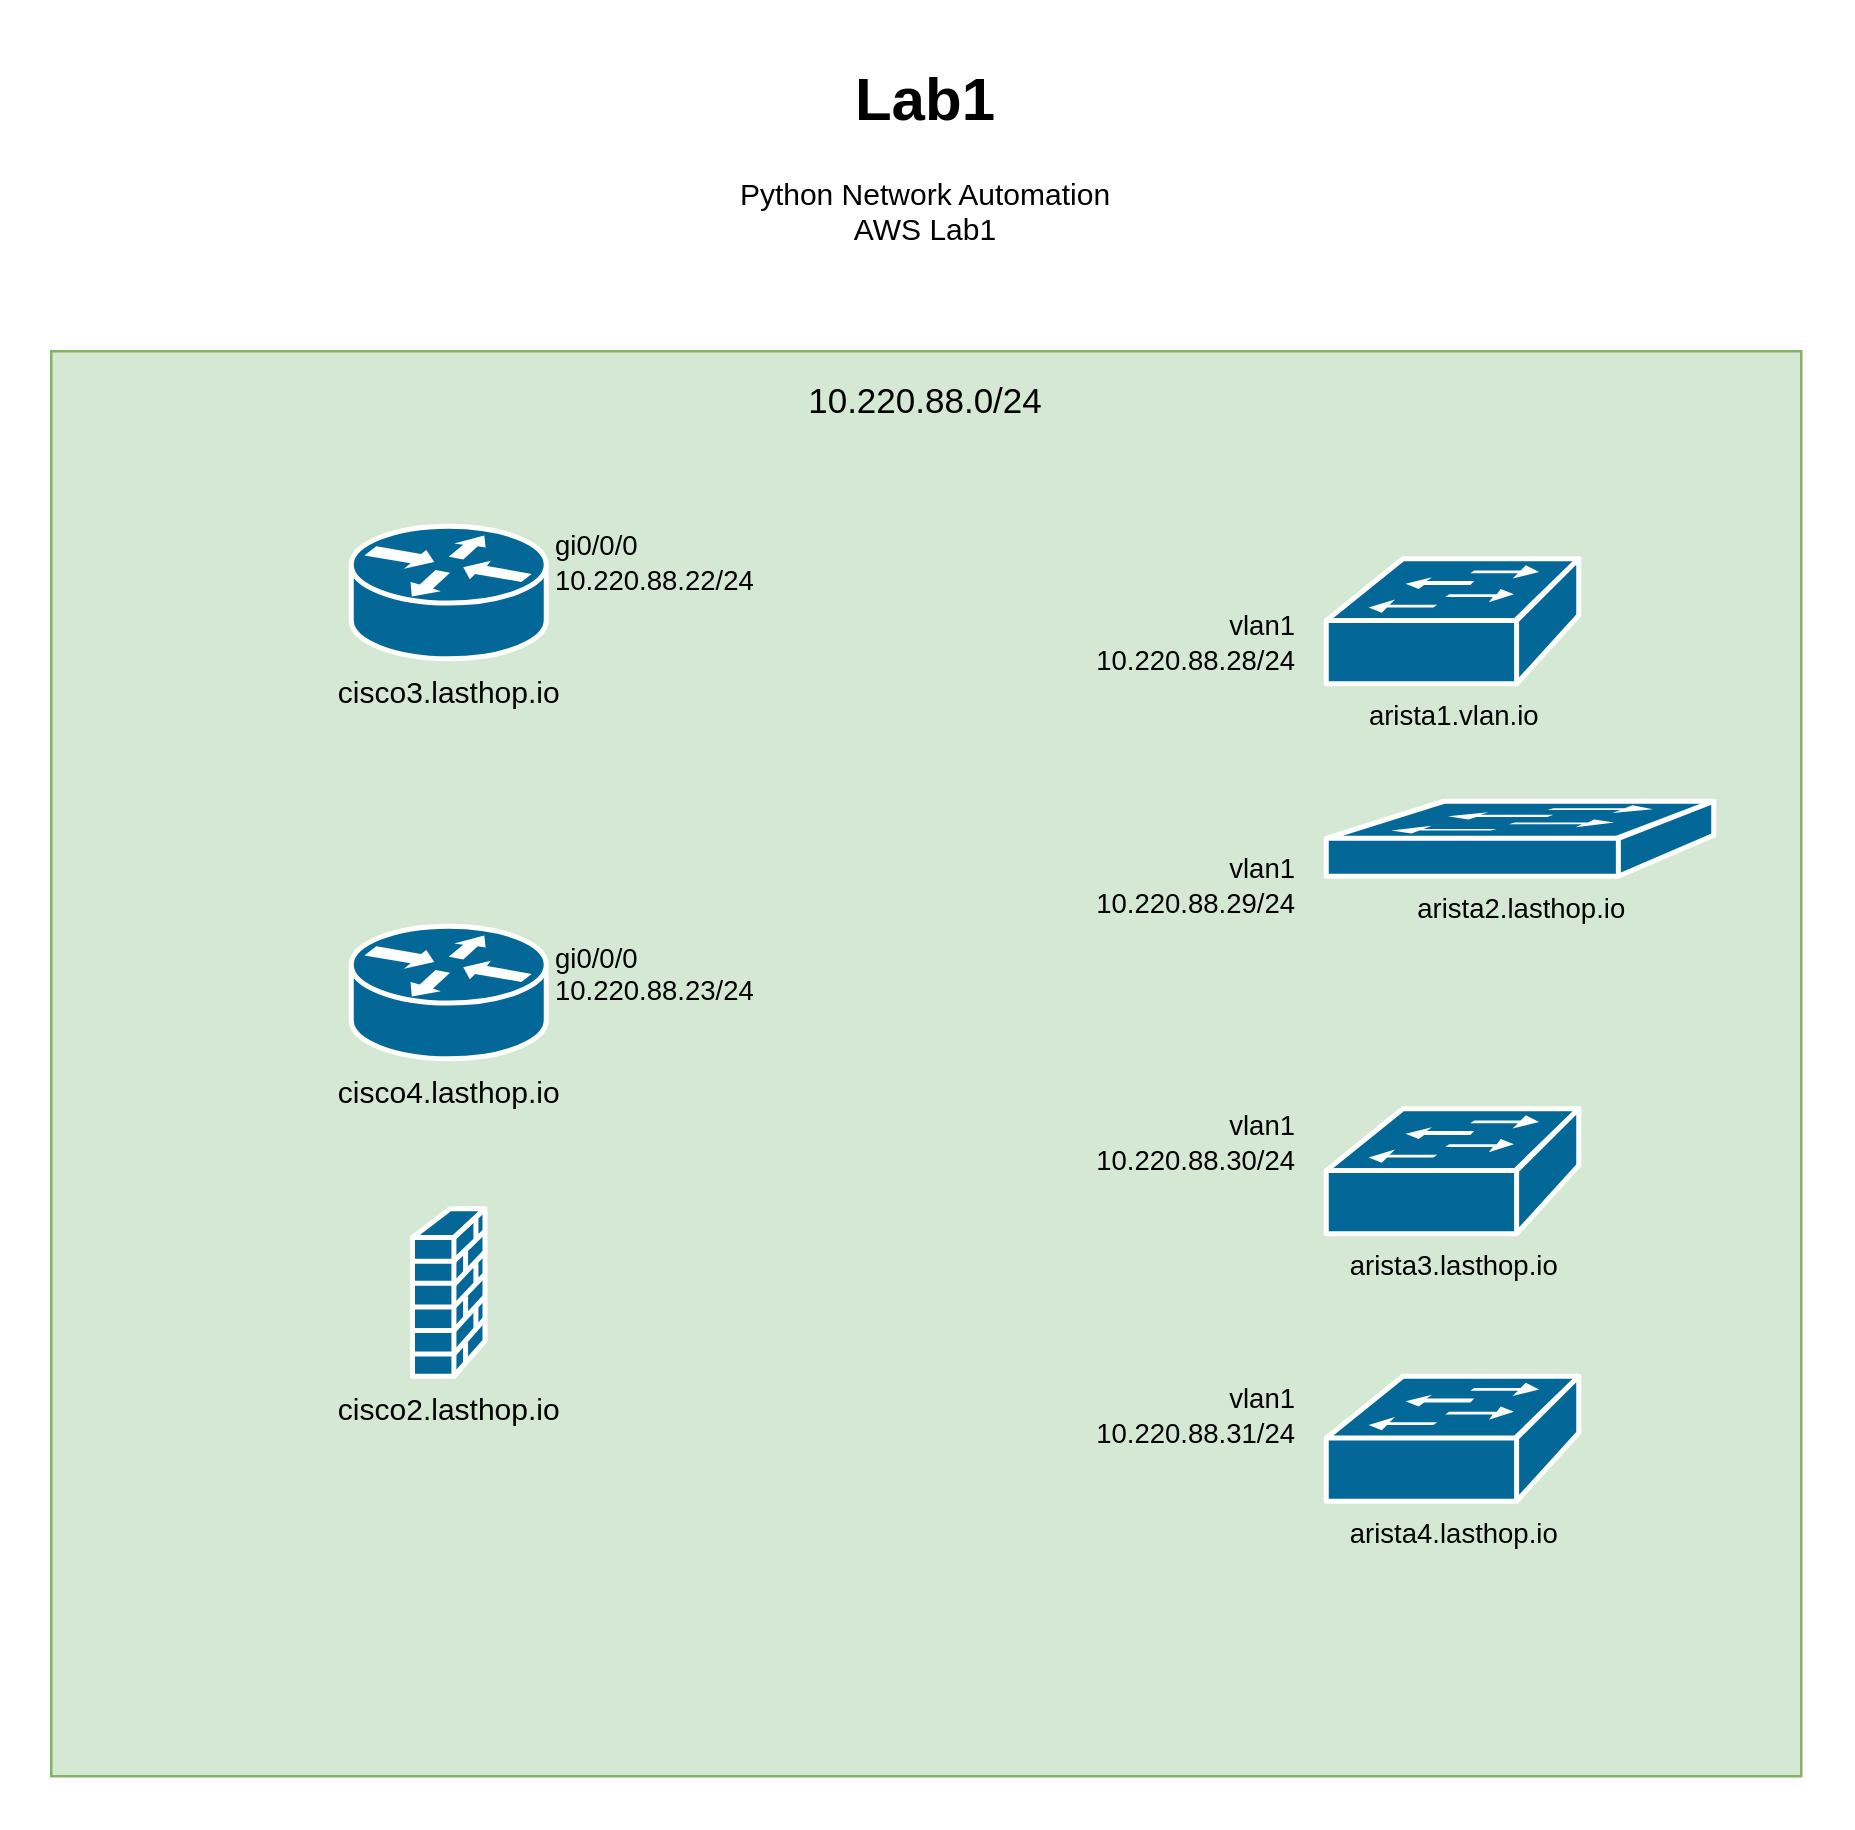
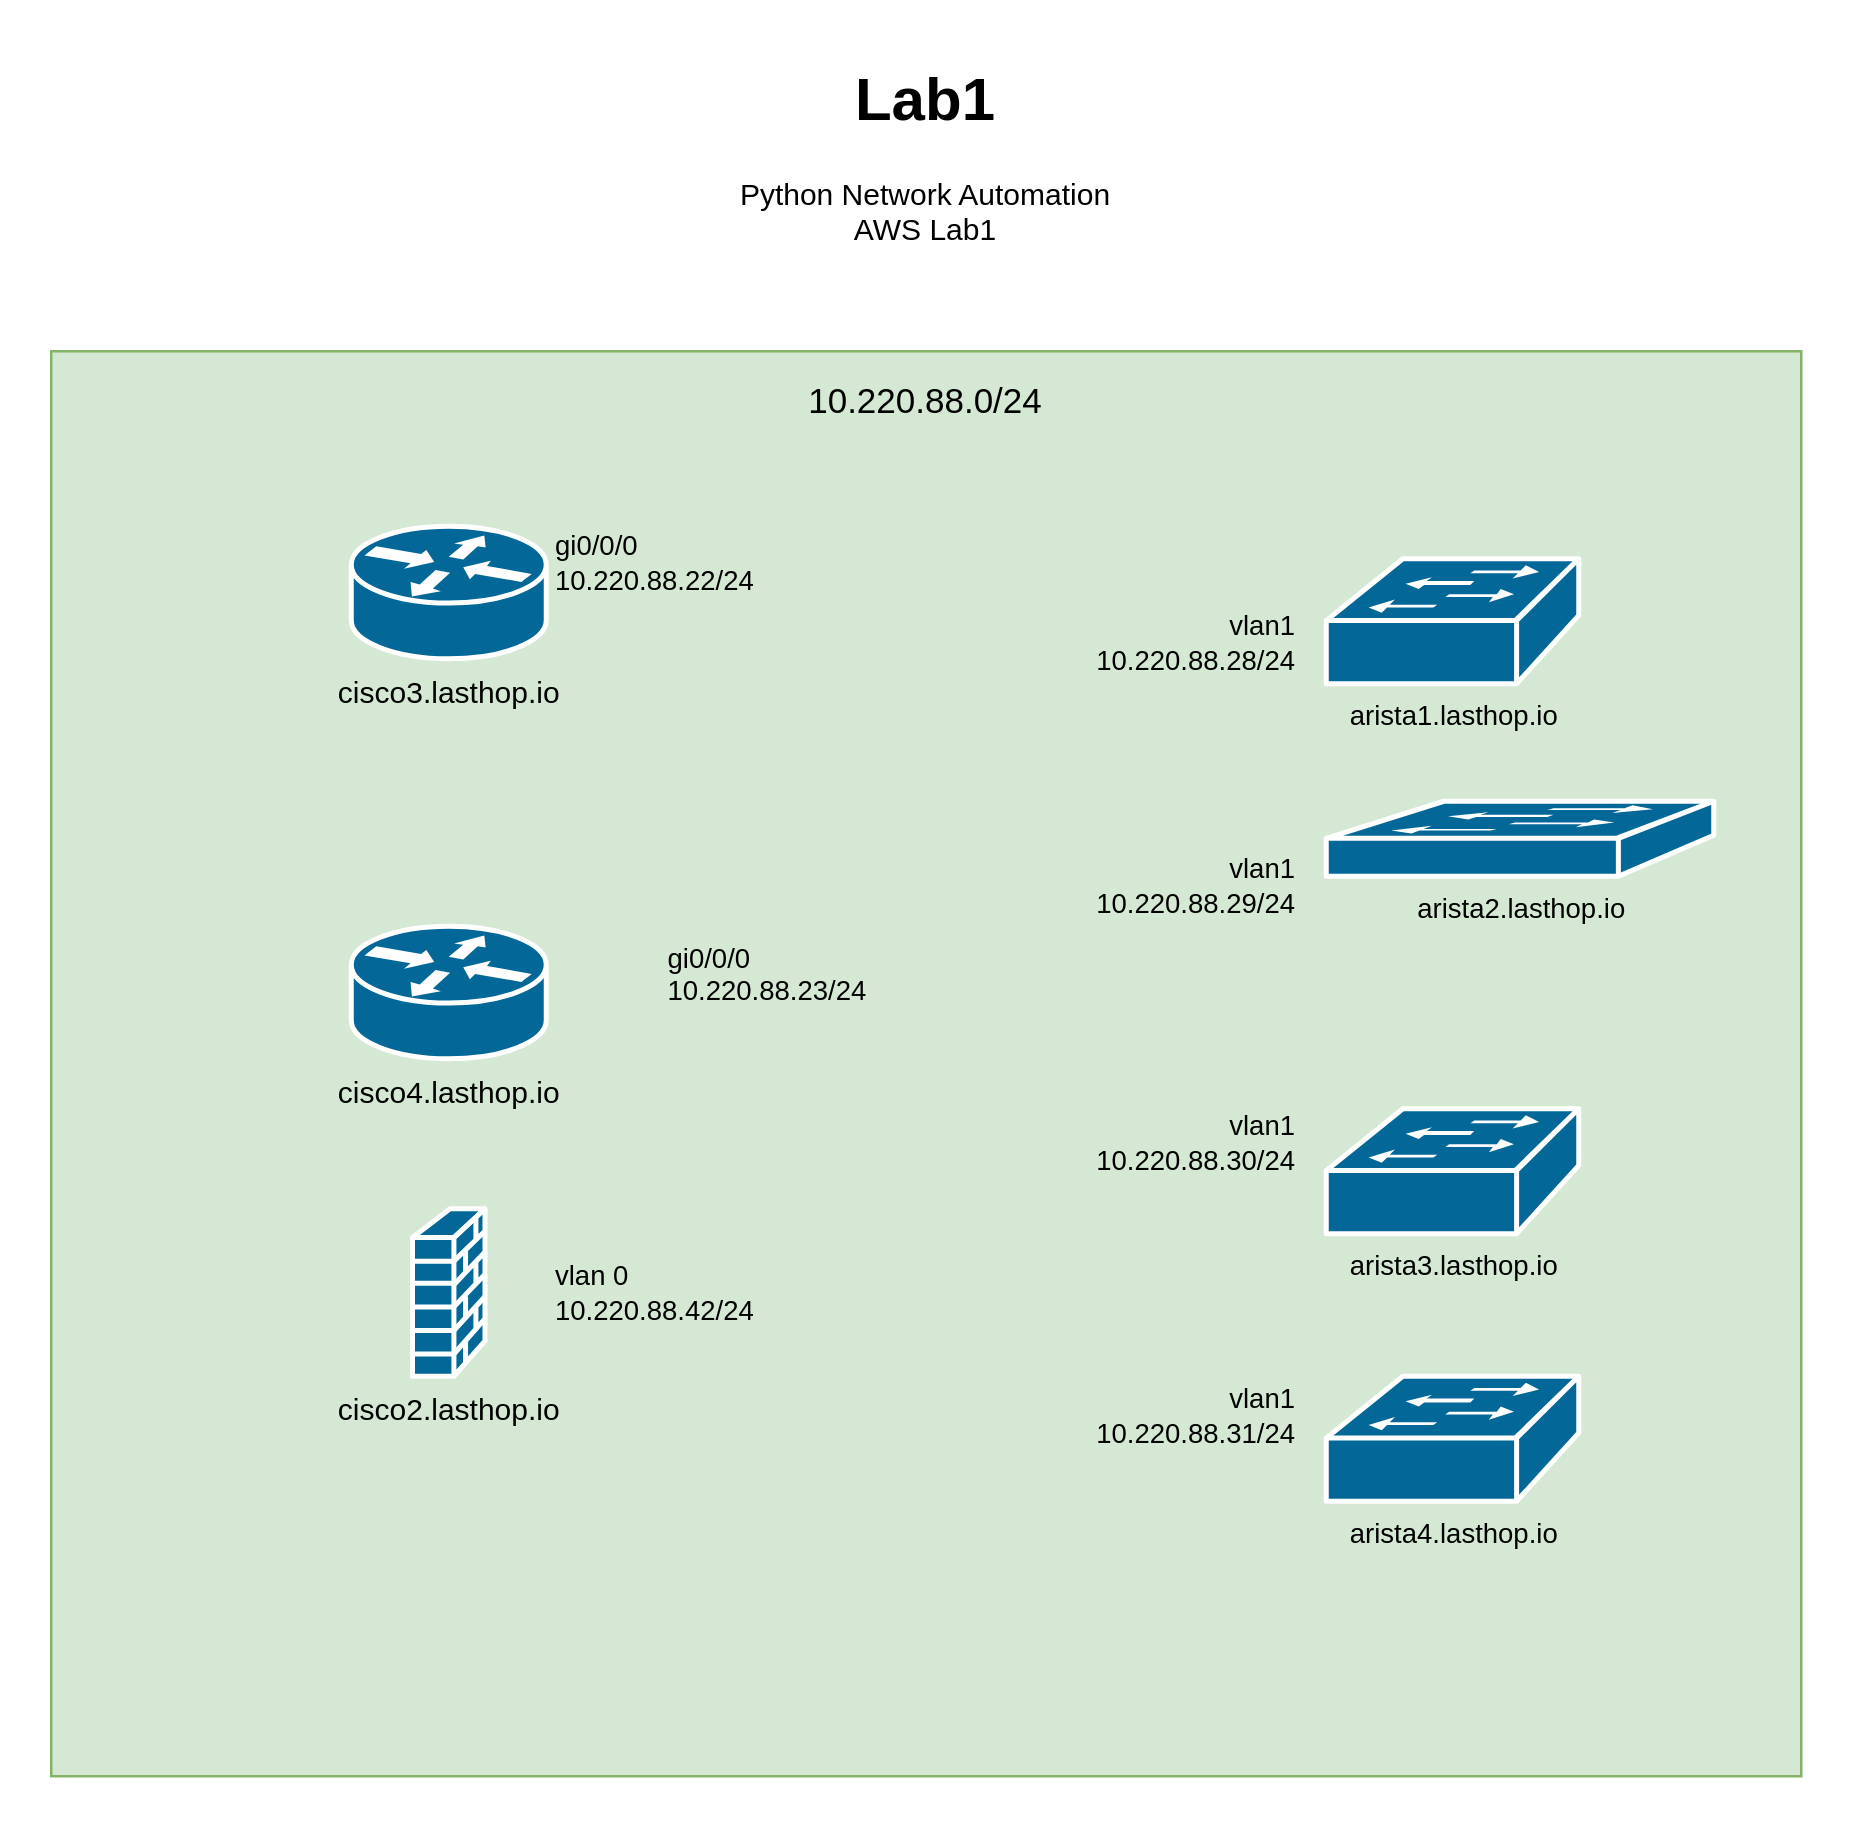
node "arista1.vlan.io": label "arista1.vlan.io" -> "arista1.lasthop.io"
node "gi0/0/010.220.88.23/24": moved (689, 976) -> (801, 976)
node "vlan 0 10.220.88.42/24": added
